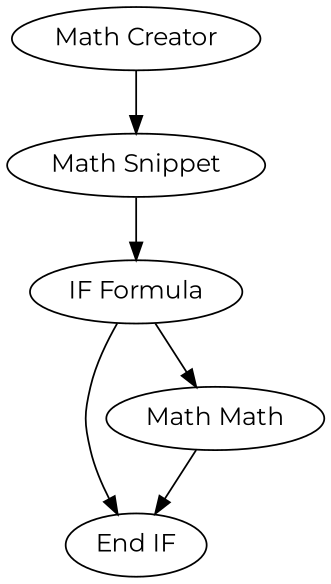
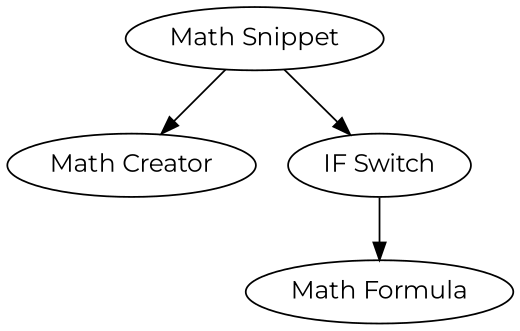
edge "Math Creator" -> "Math Snippet": reversed
node "IF Formula": label "IF Formula" -> "IF Switch"
node "Math Math": label "Math Math" -> "Math Formula"
node "End IF": removed
